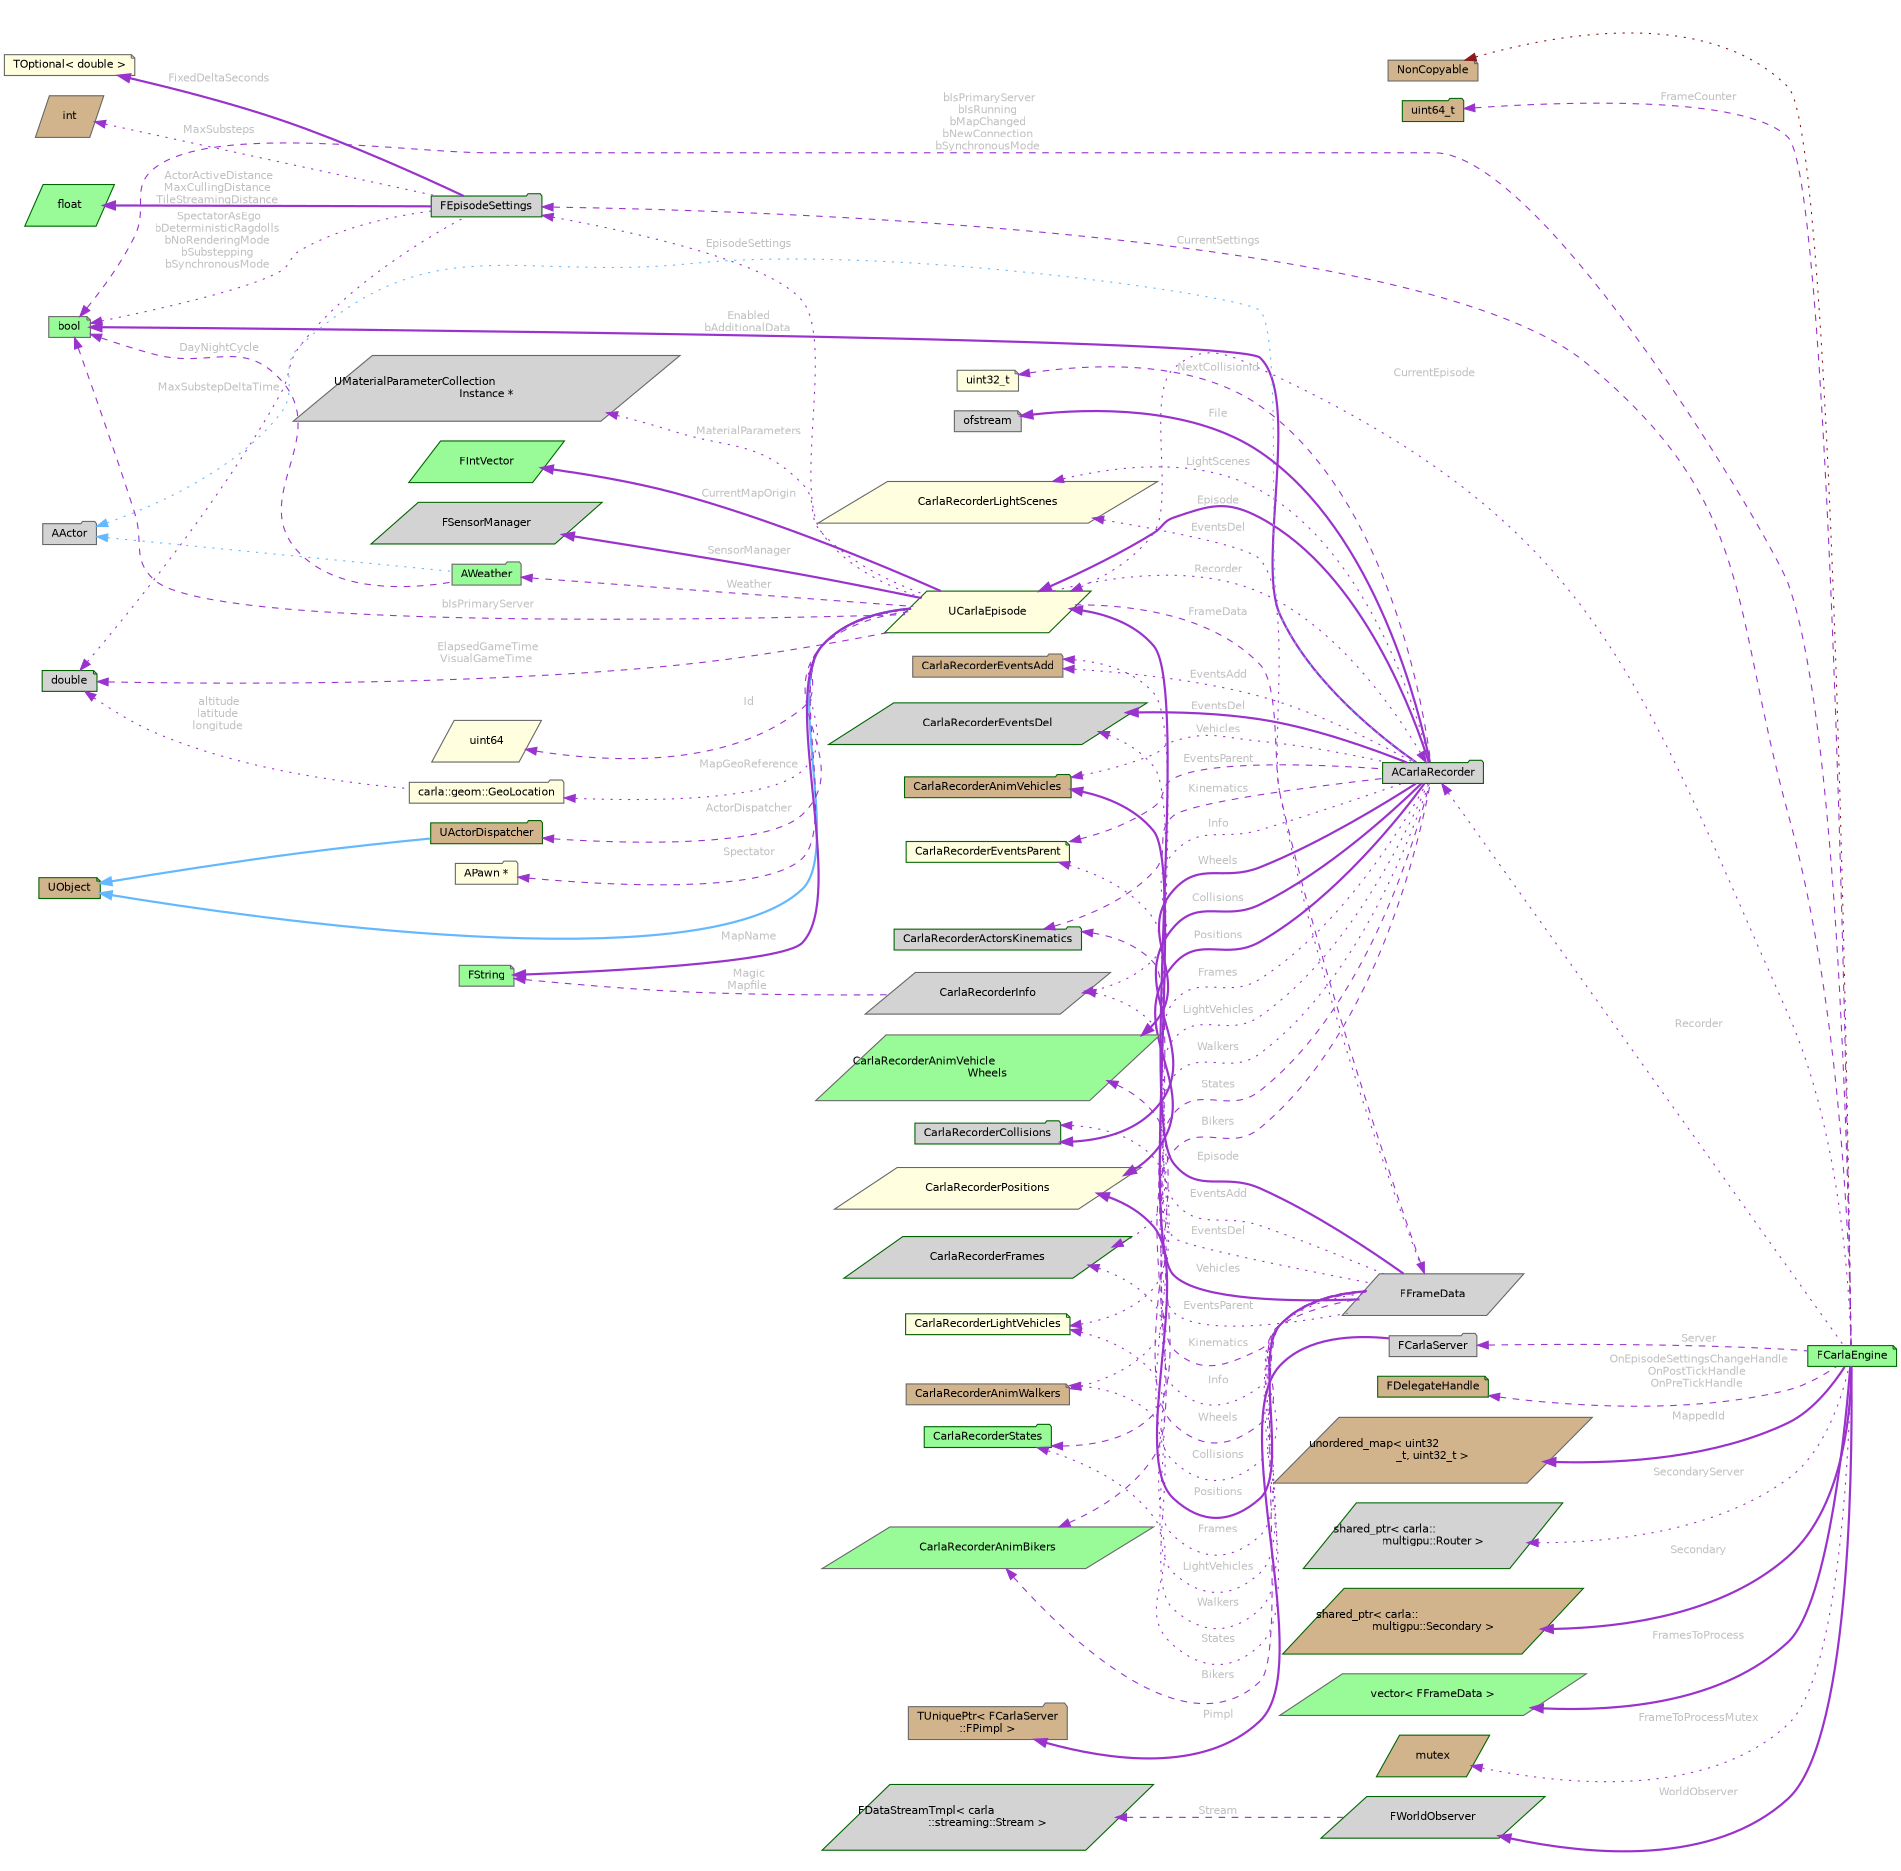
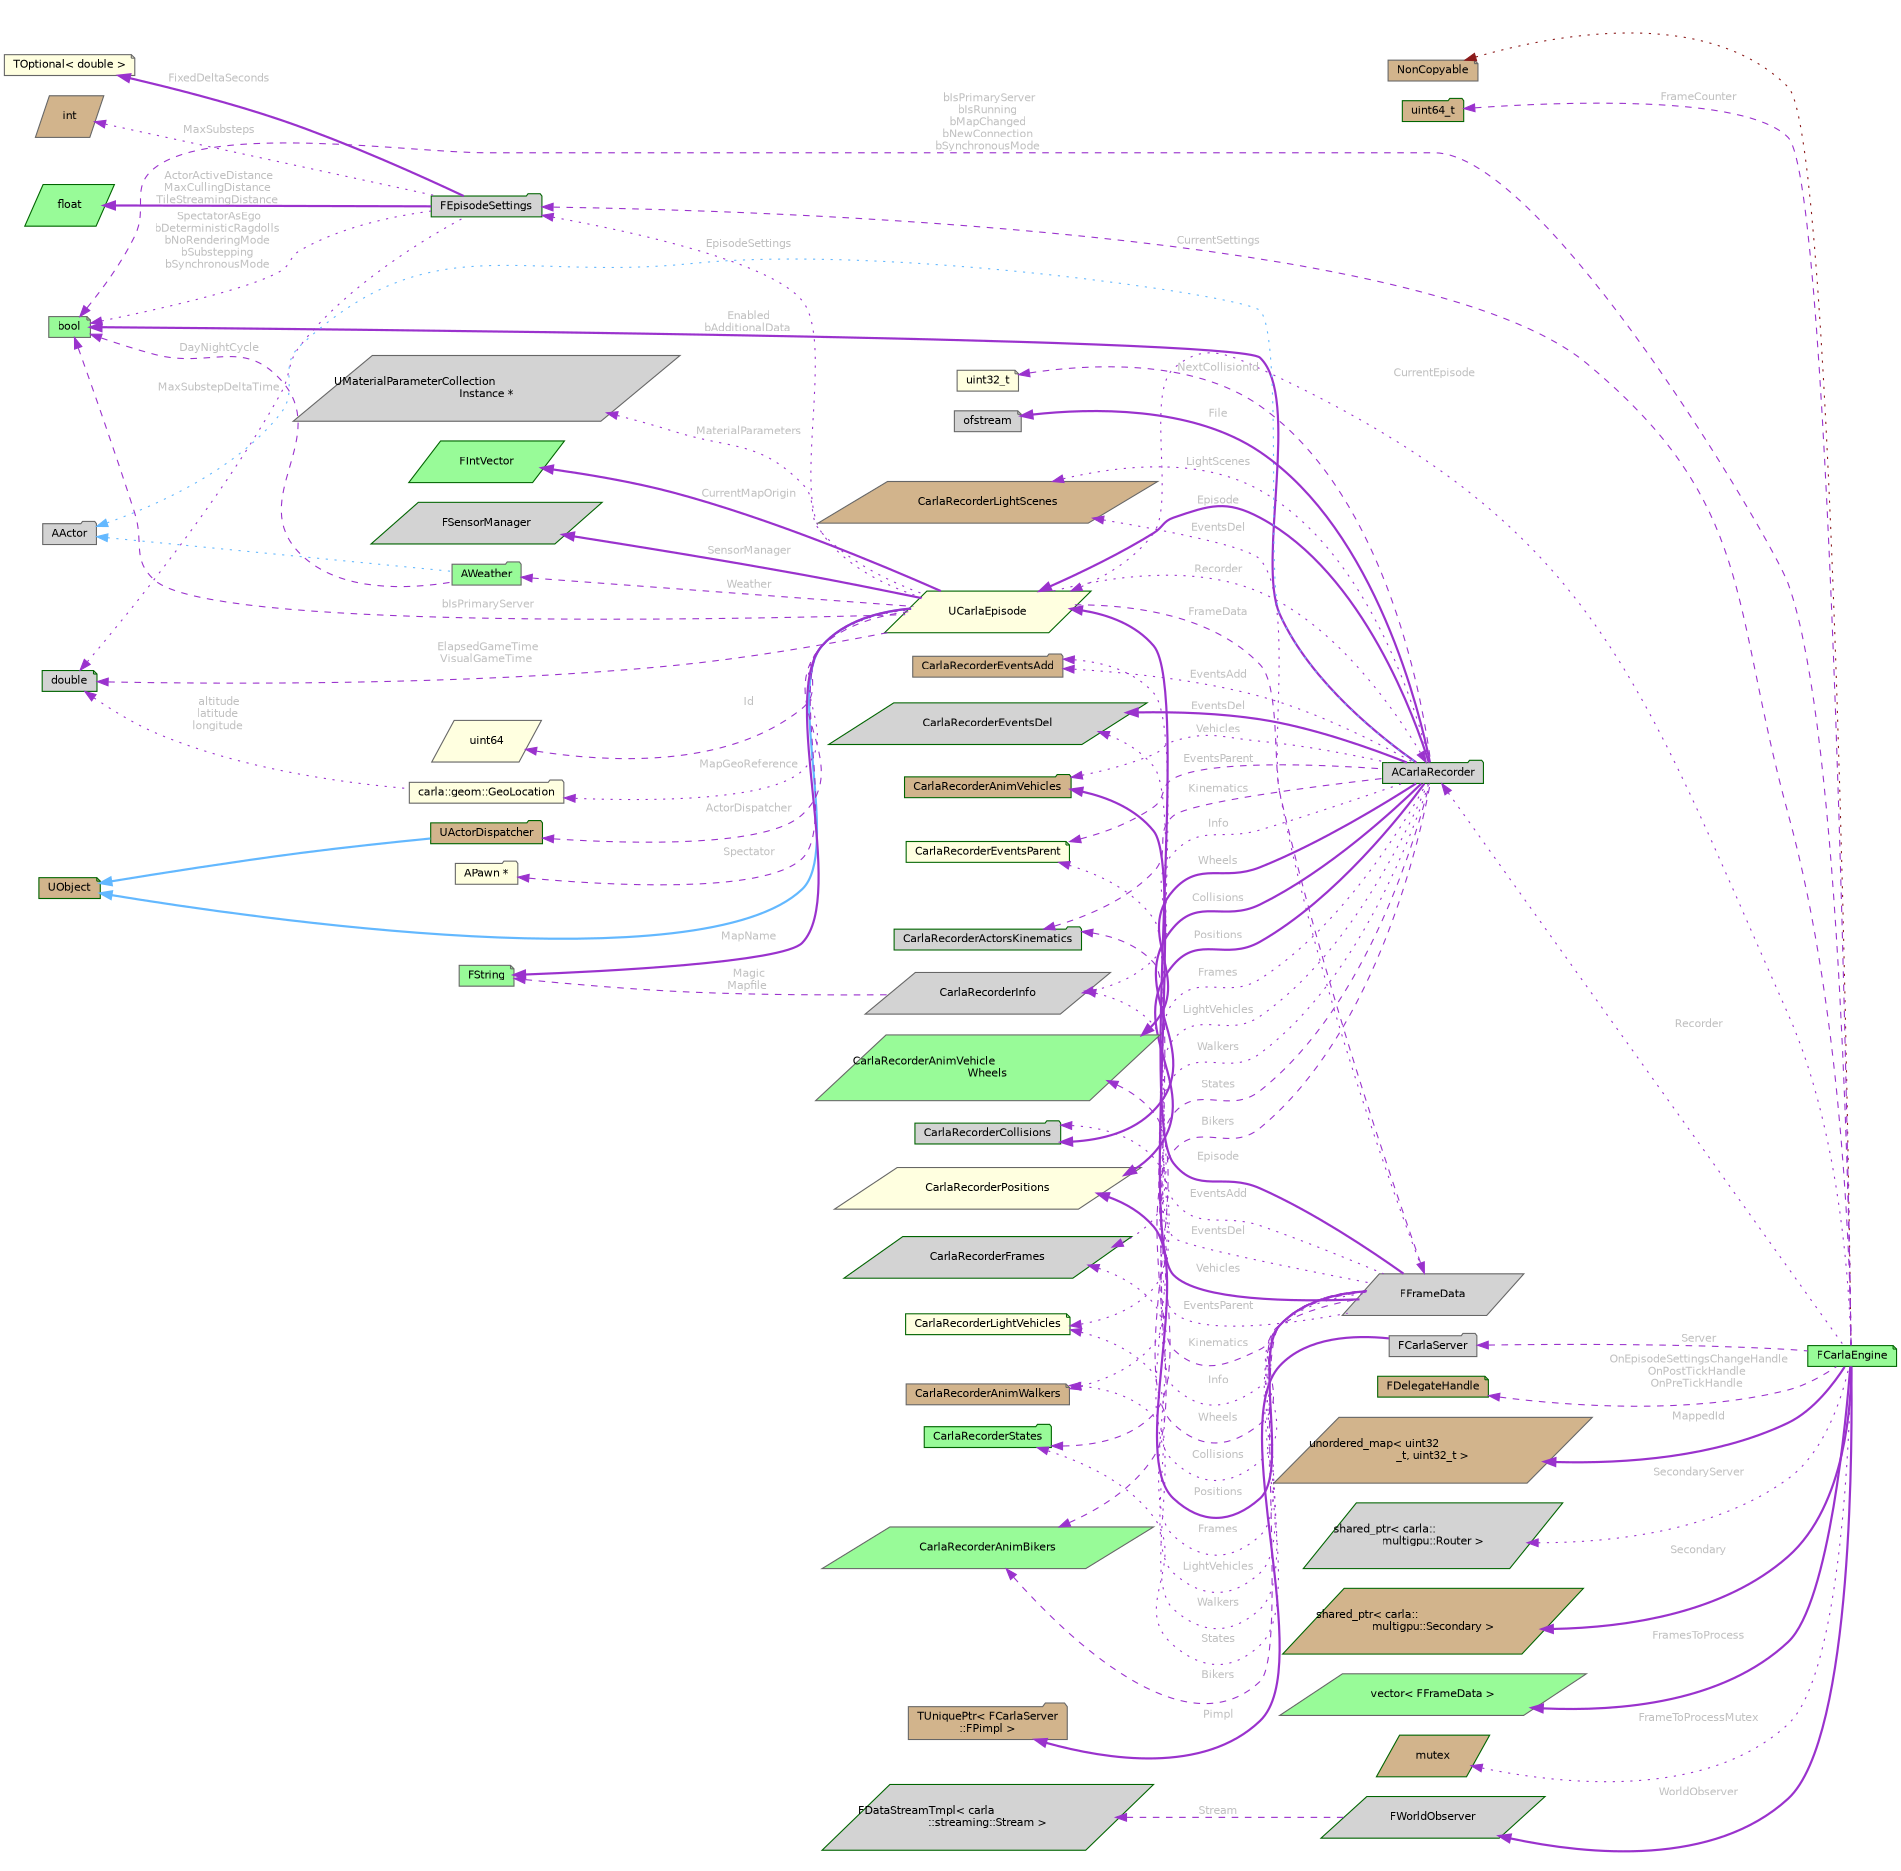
node "CarlaRecorderLightScenes": fillcolor lightyellow -> tan
